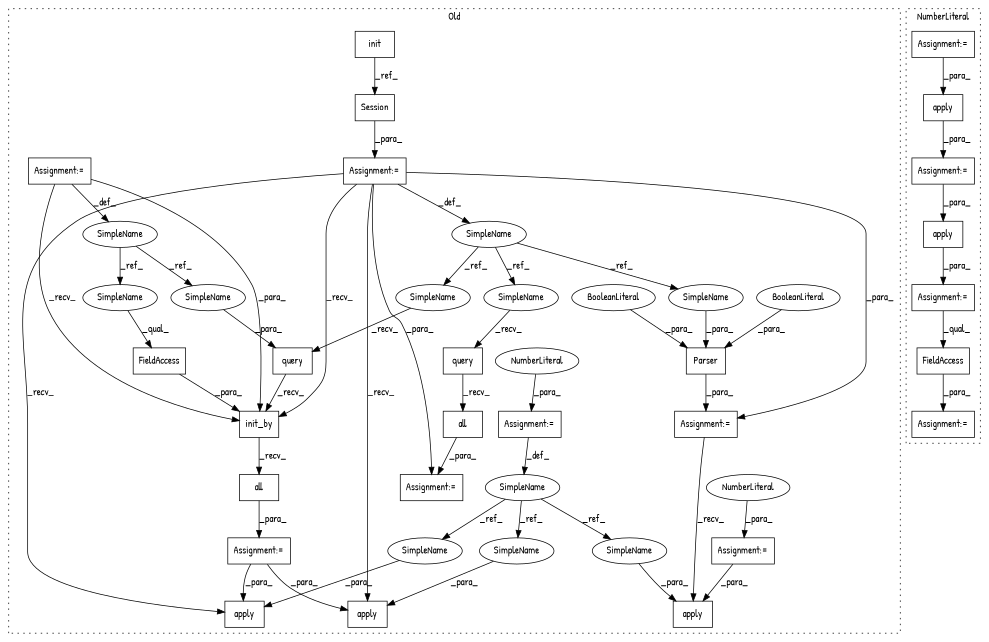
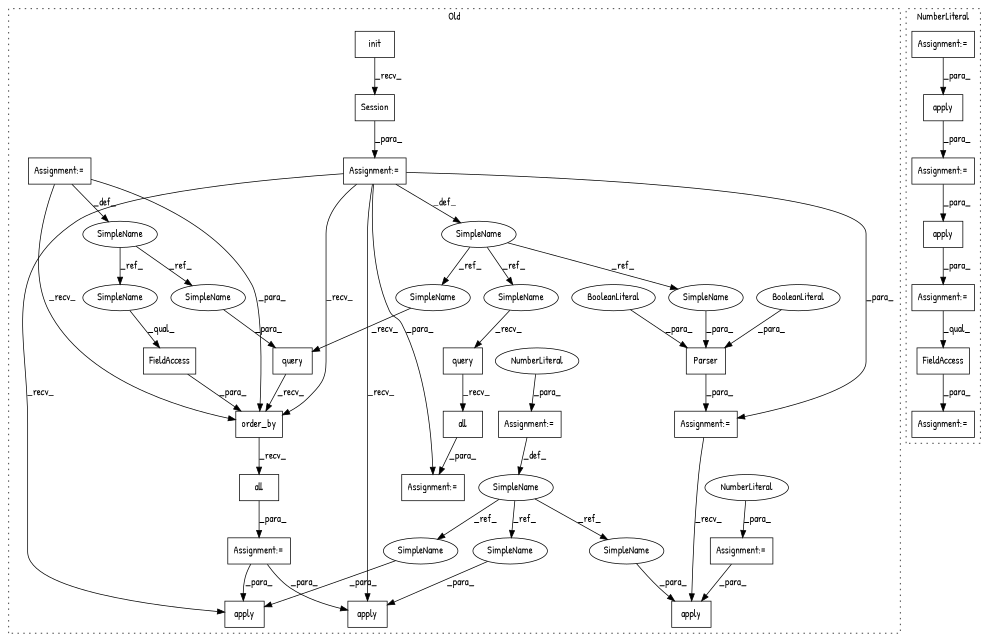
edge "init" -> "Session": label "_ref_" -> "_recv_"
node "init_by": label "init_by" -> "order_by"
